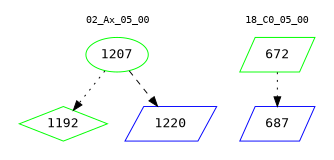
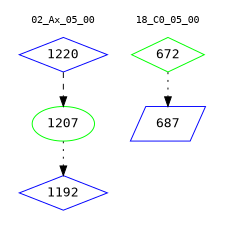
node "672": shape parallelogram -> diamond
edge "1207" -> "1220": reversed
node "1192": color green -> blue
node "1220": shape parallelogram -> diamond
